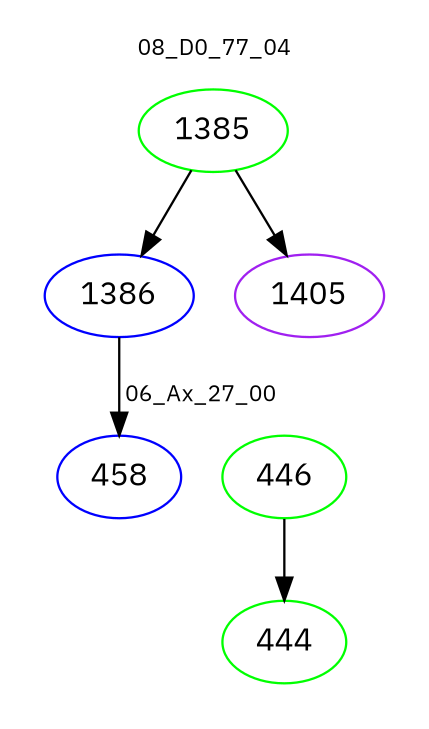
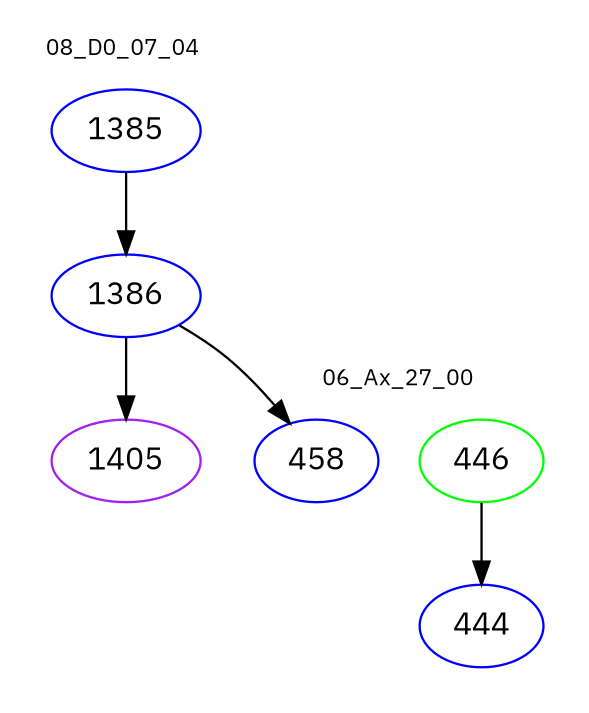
cluster "08_D0_77_04": label "08_D0_77_04" -> "08_D0_07_04"
node "1385": color green -> blue
edge "1385" -> "1405": now "1386" -> "1405"
node "444": color green -> blue
